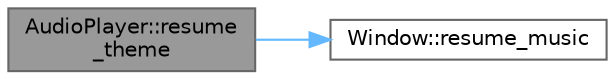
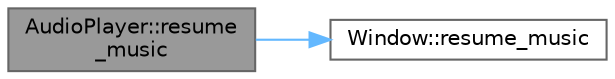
node "AudioPlayer::resume _theme": label "AudioPlayer::resume _theme" -> "AudioPlayer::resume _music"
